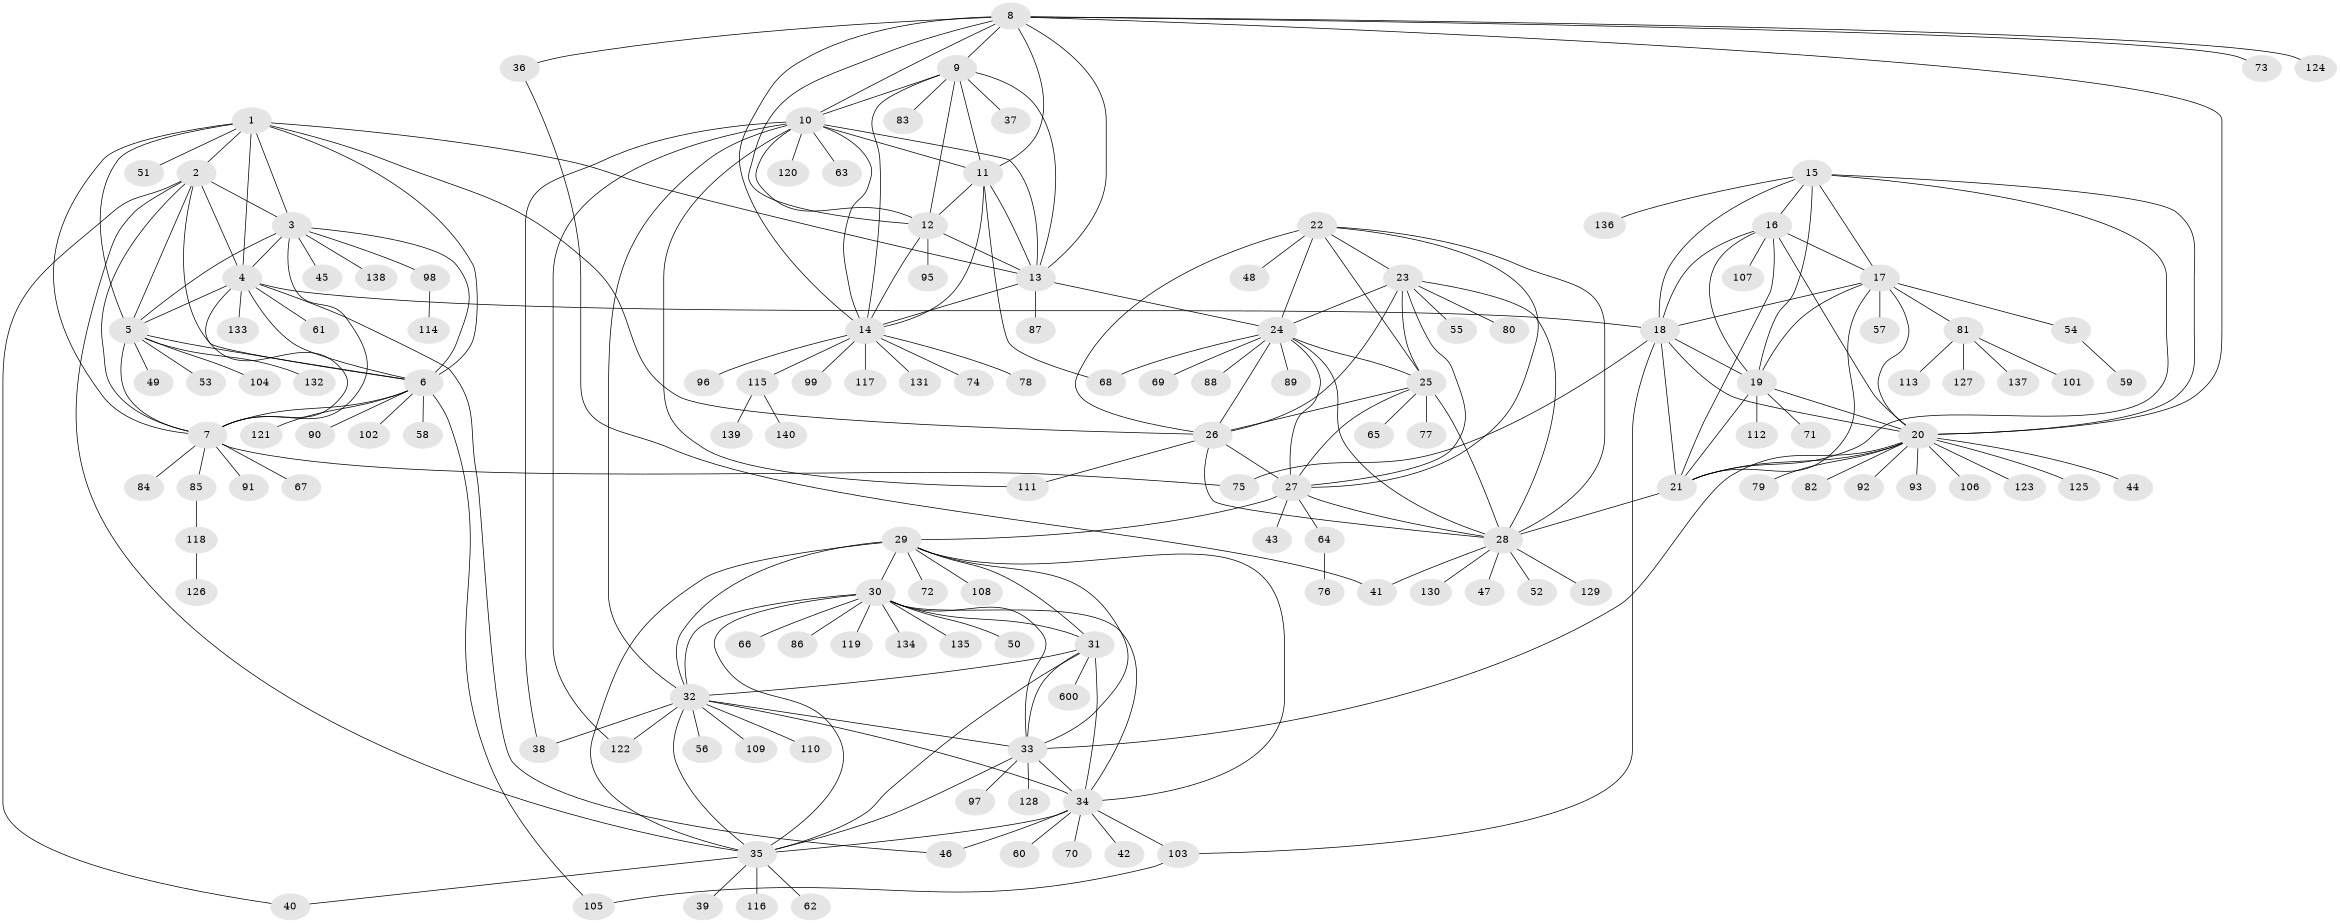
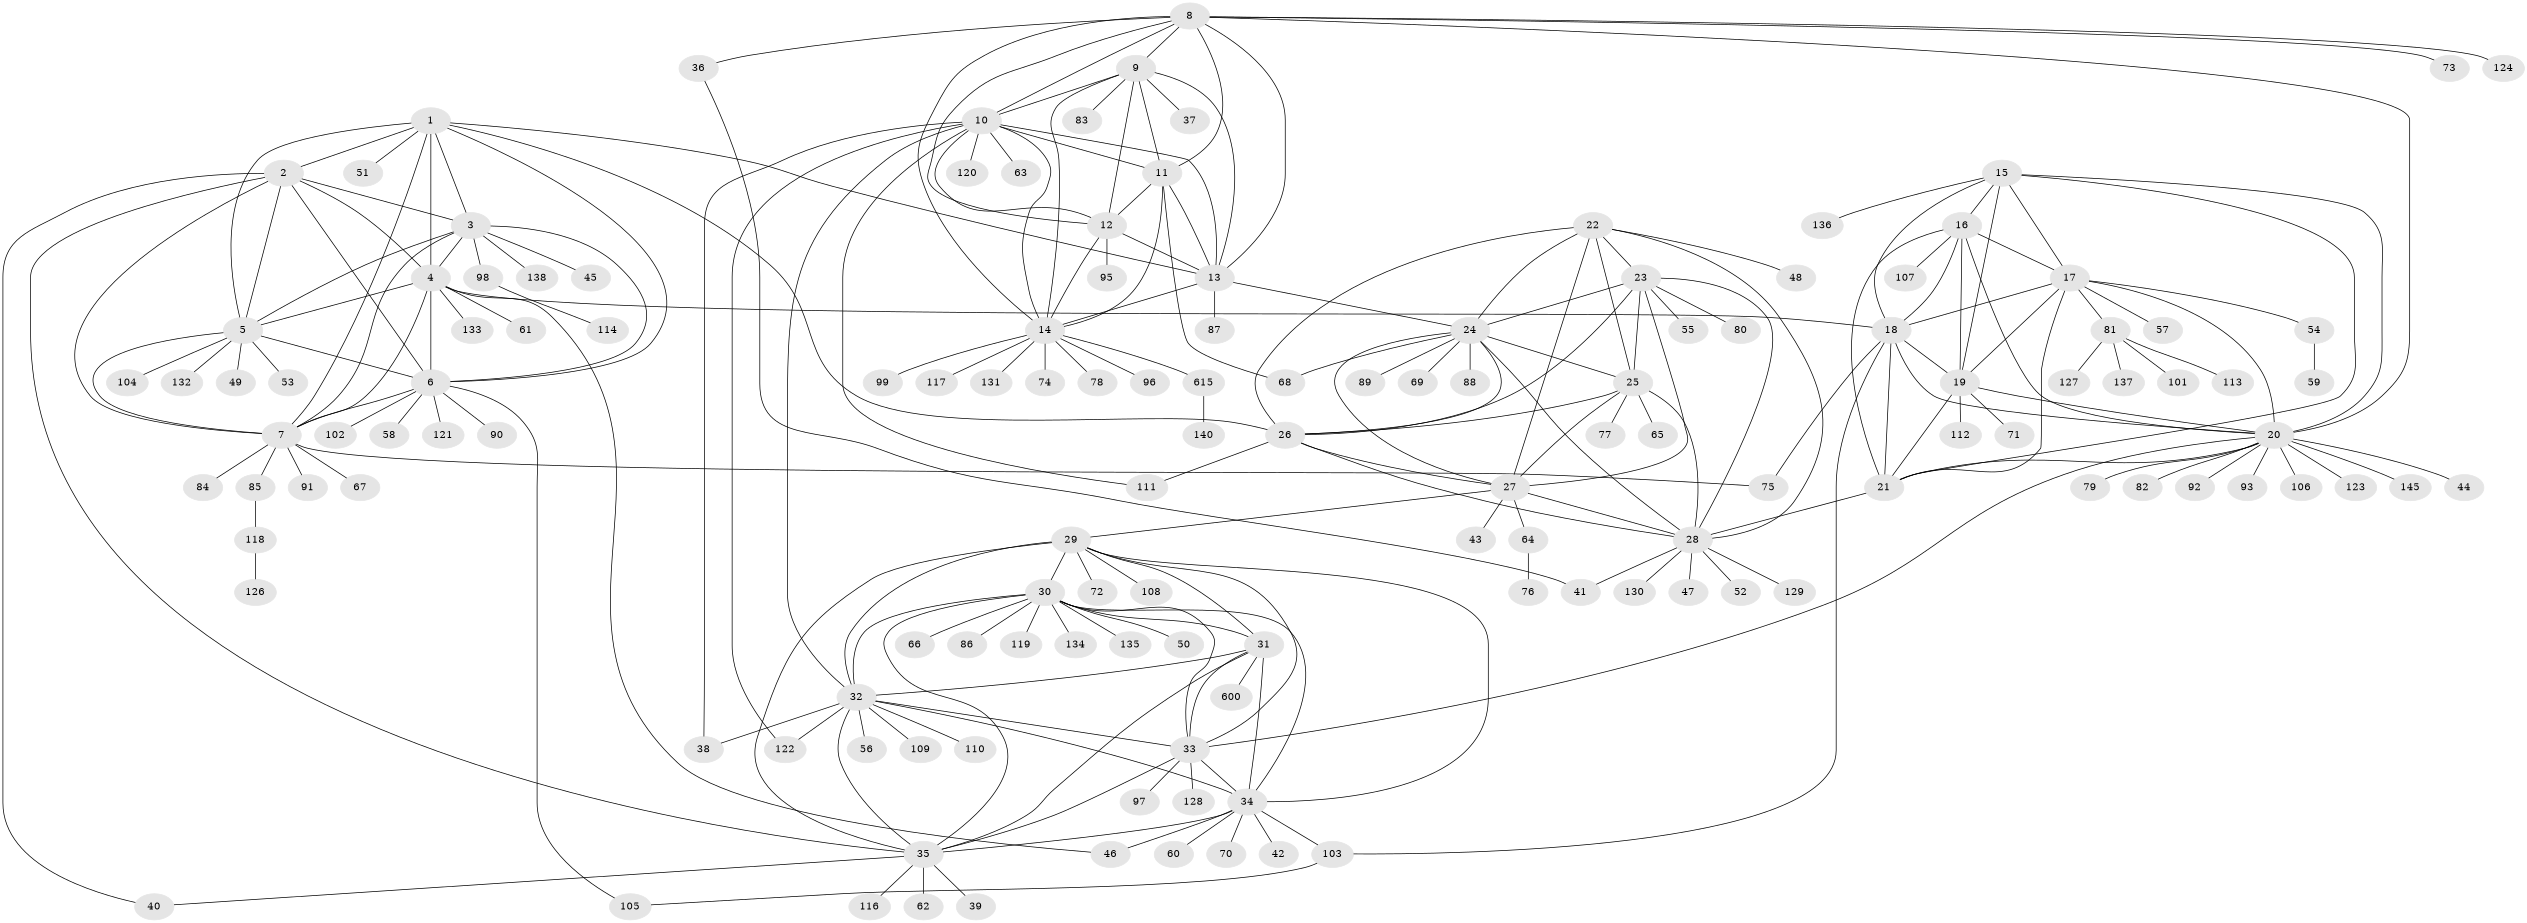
node "115": label "115" -> "615"
node "139": removed
node "125": label "125" -> "145"
